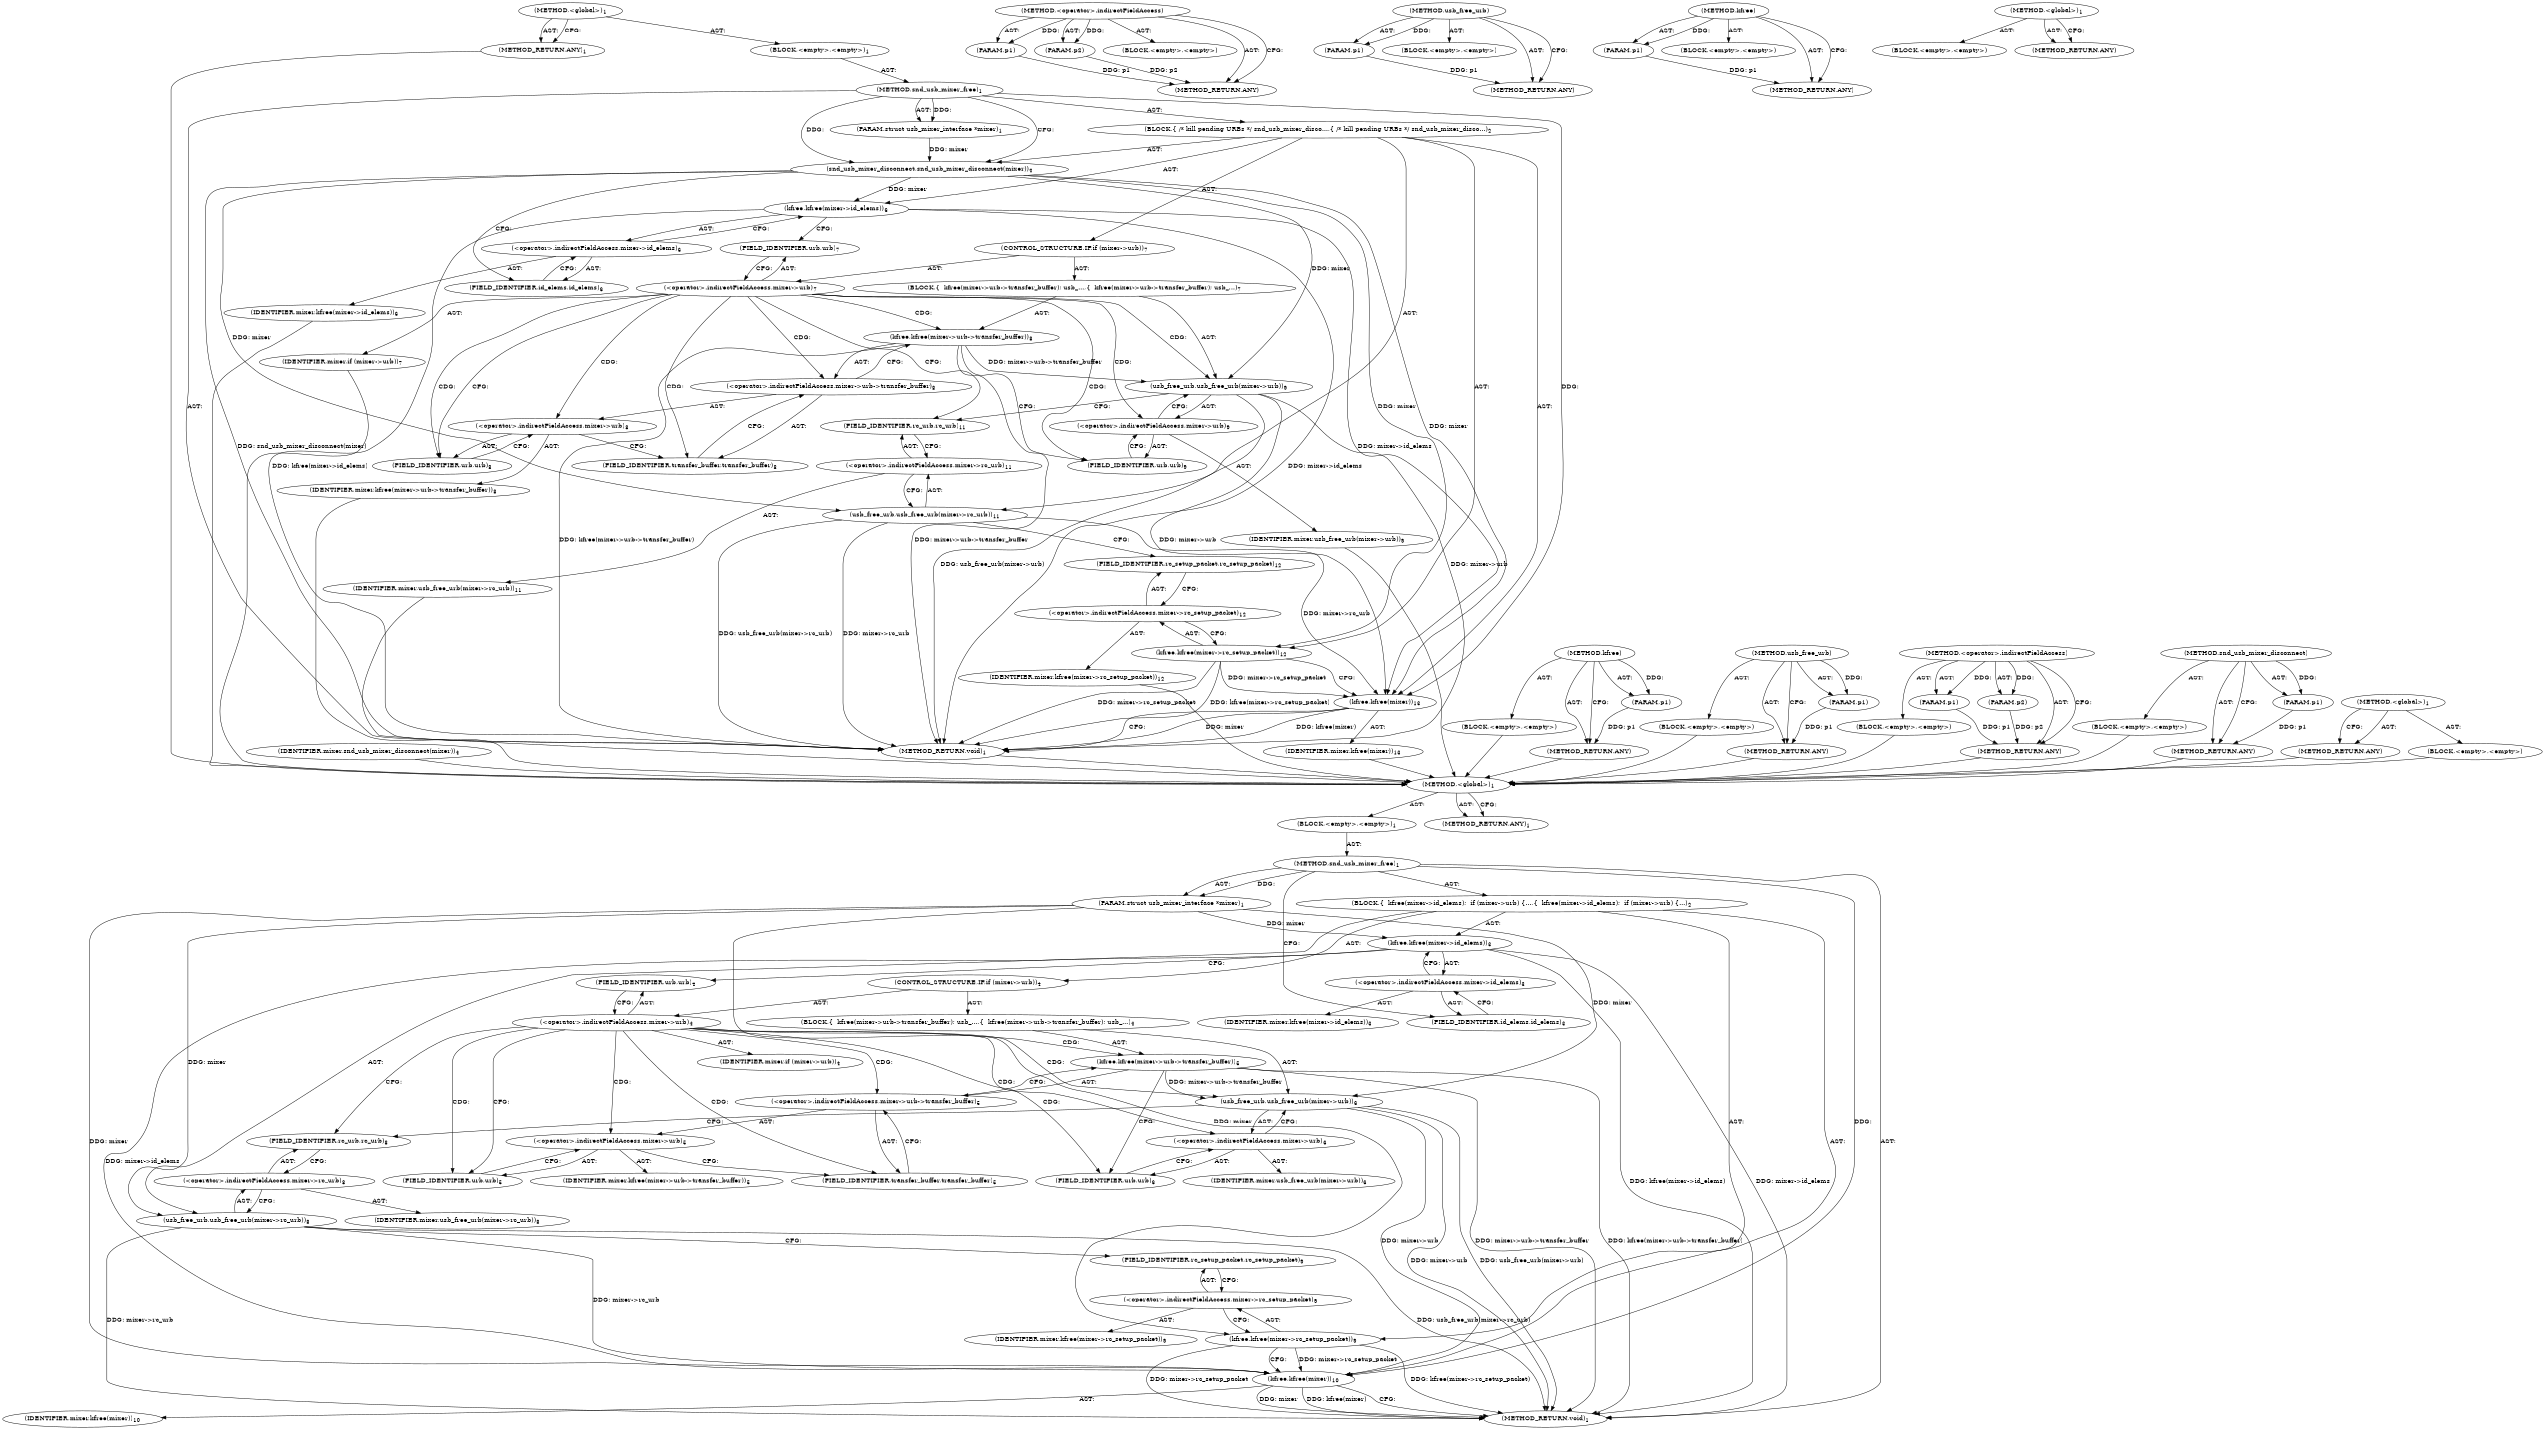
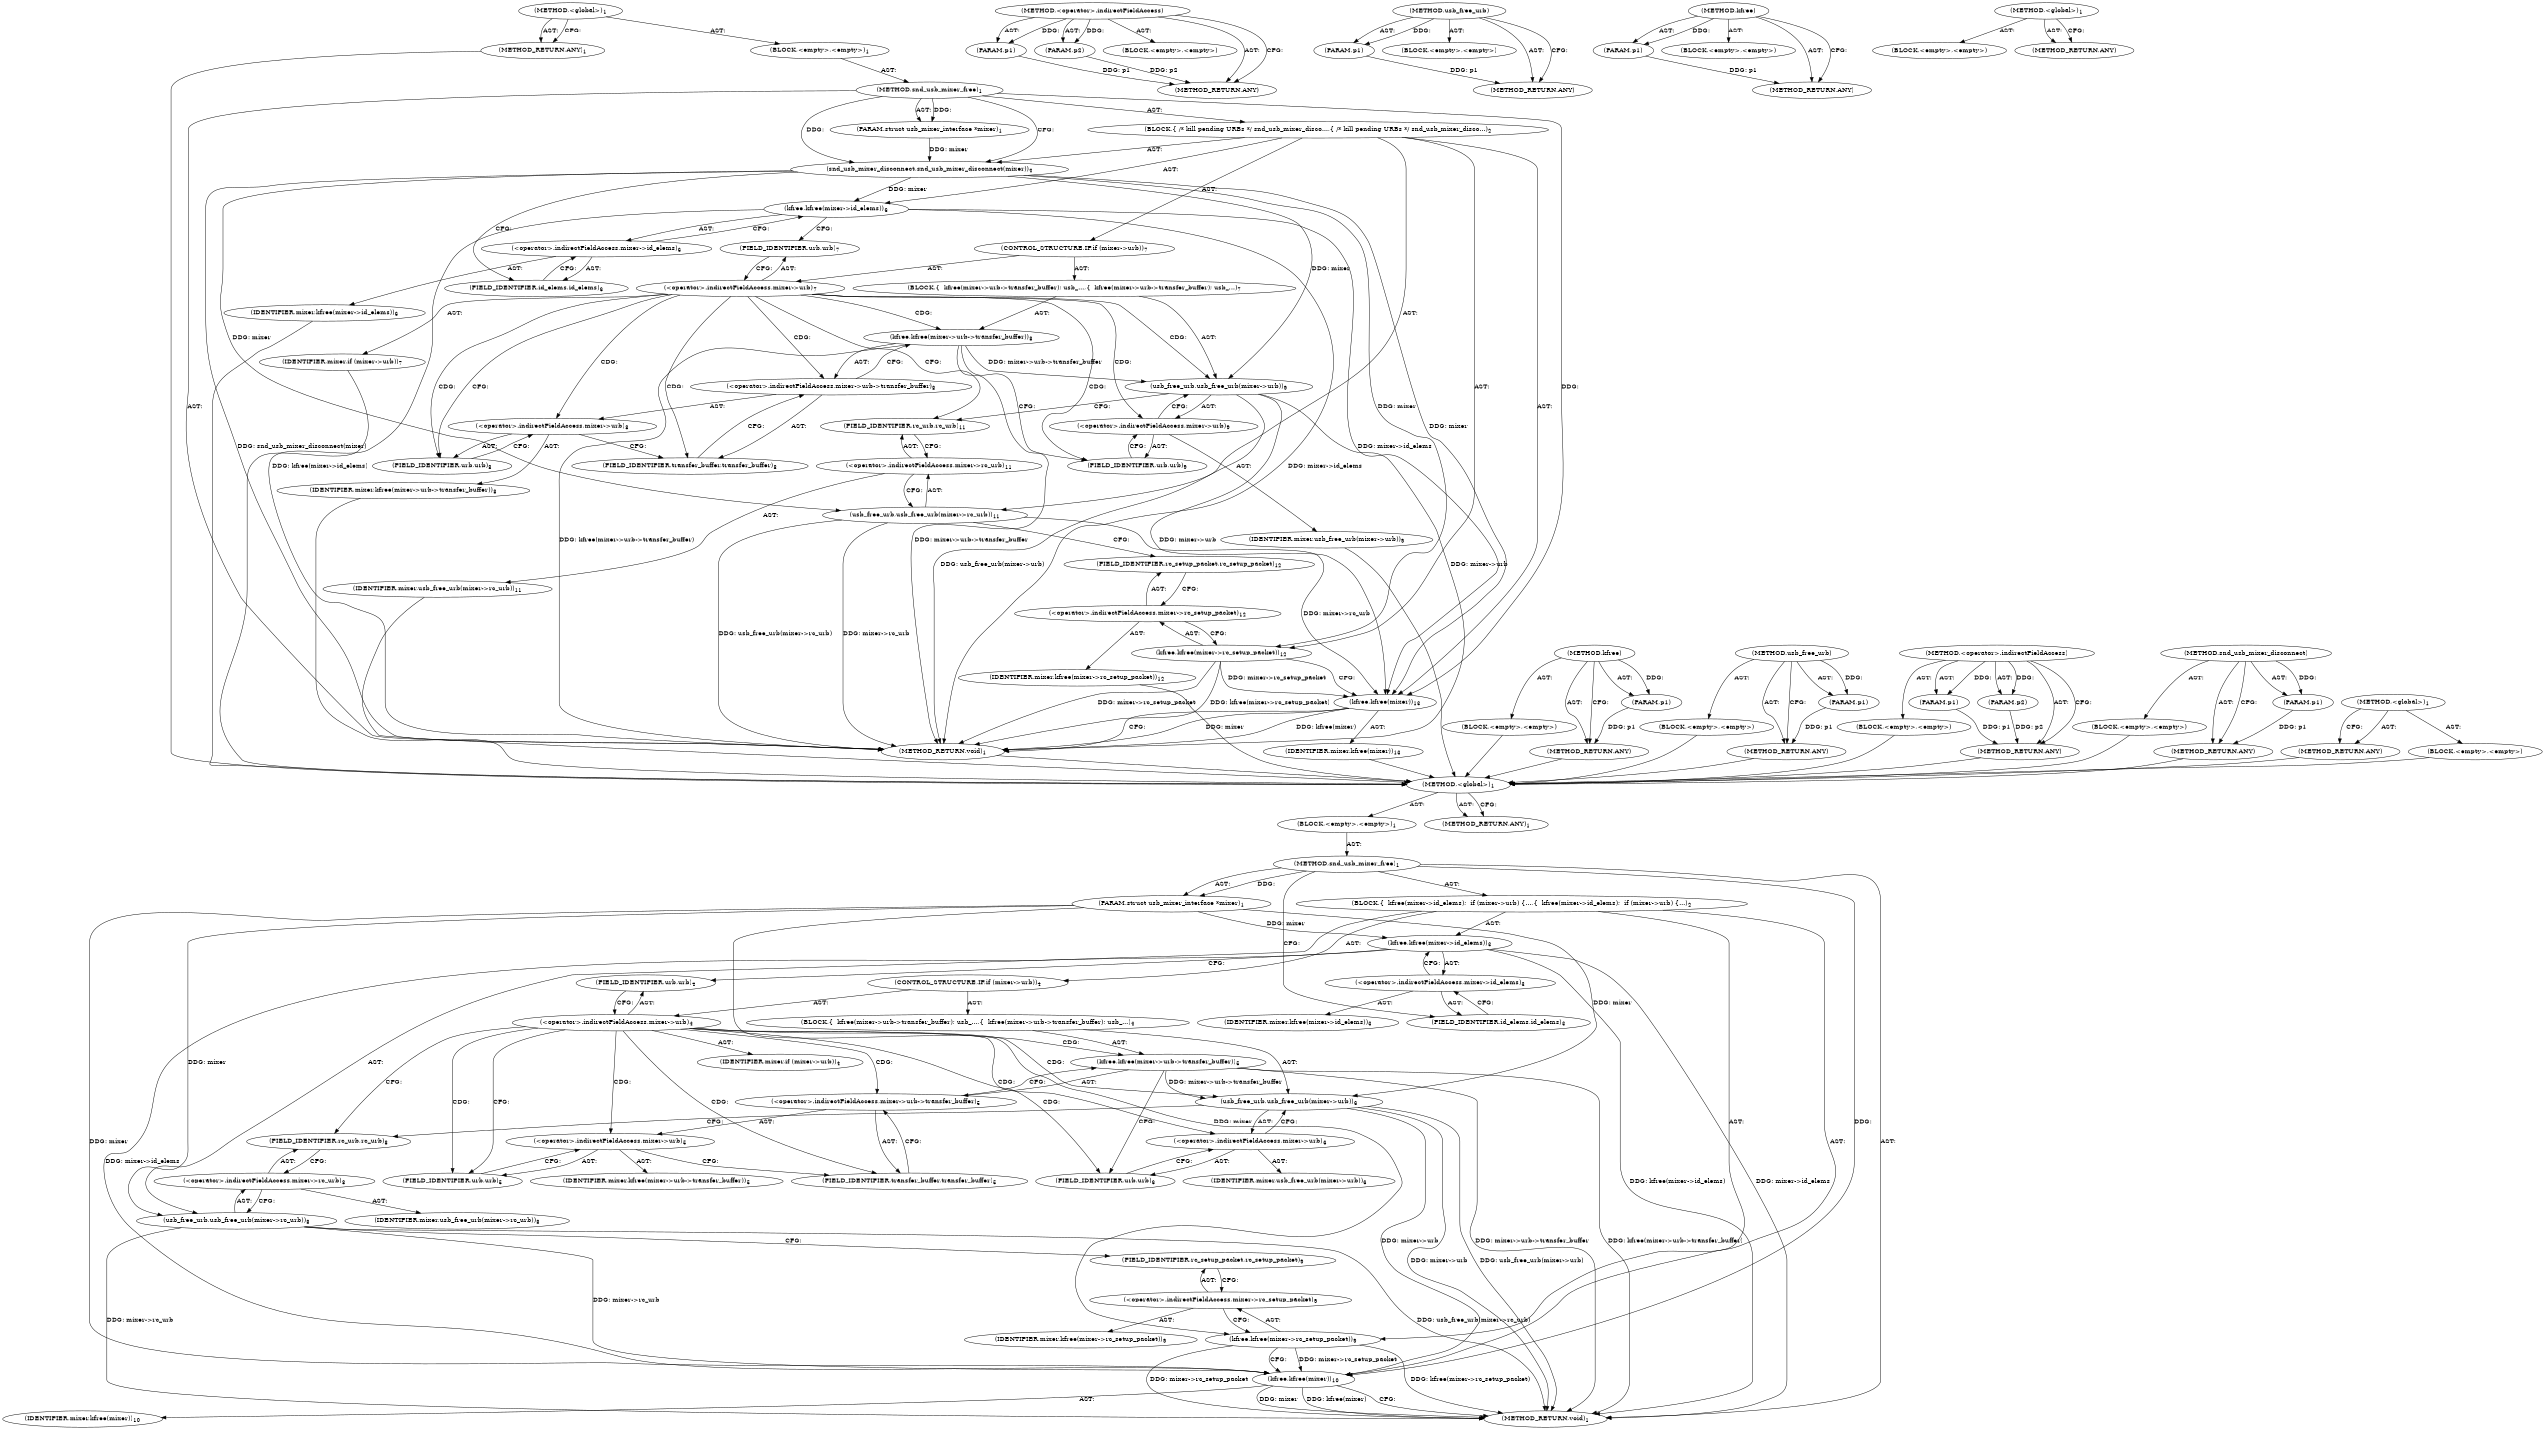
node "(IDENTIFIER,mixer,snd_usb_mixer_disconnect(mixer))": removed
